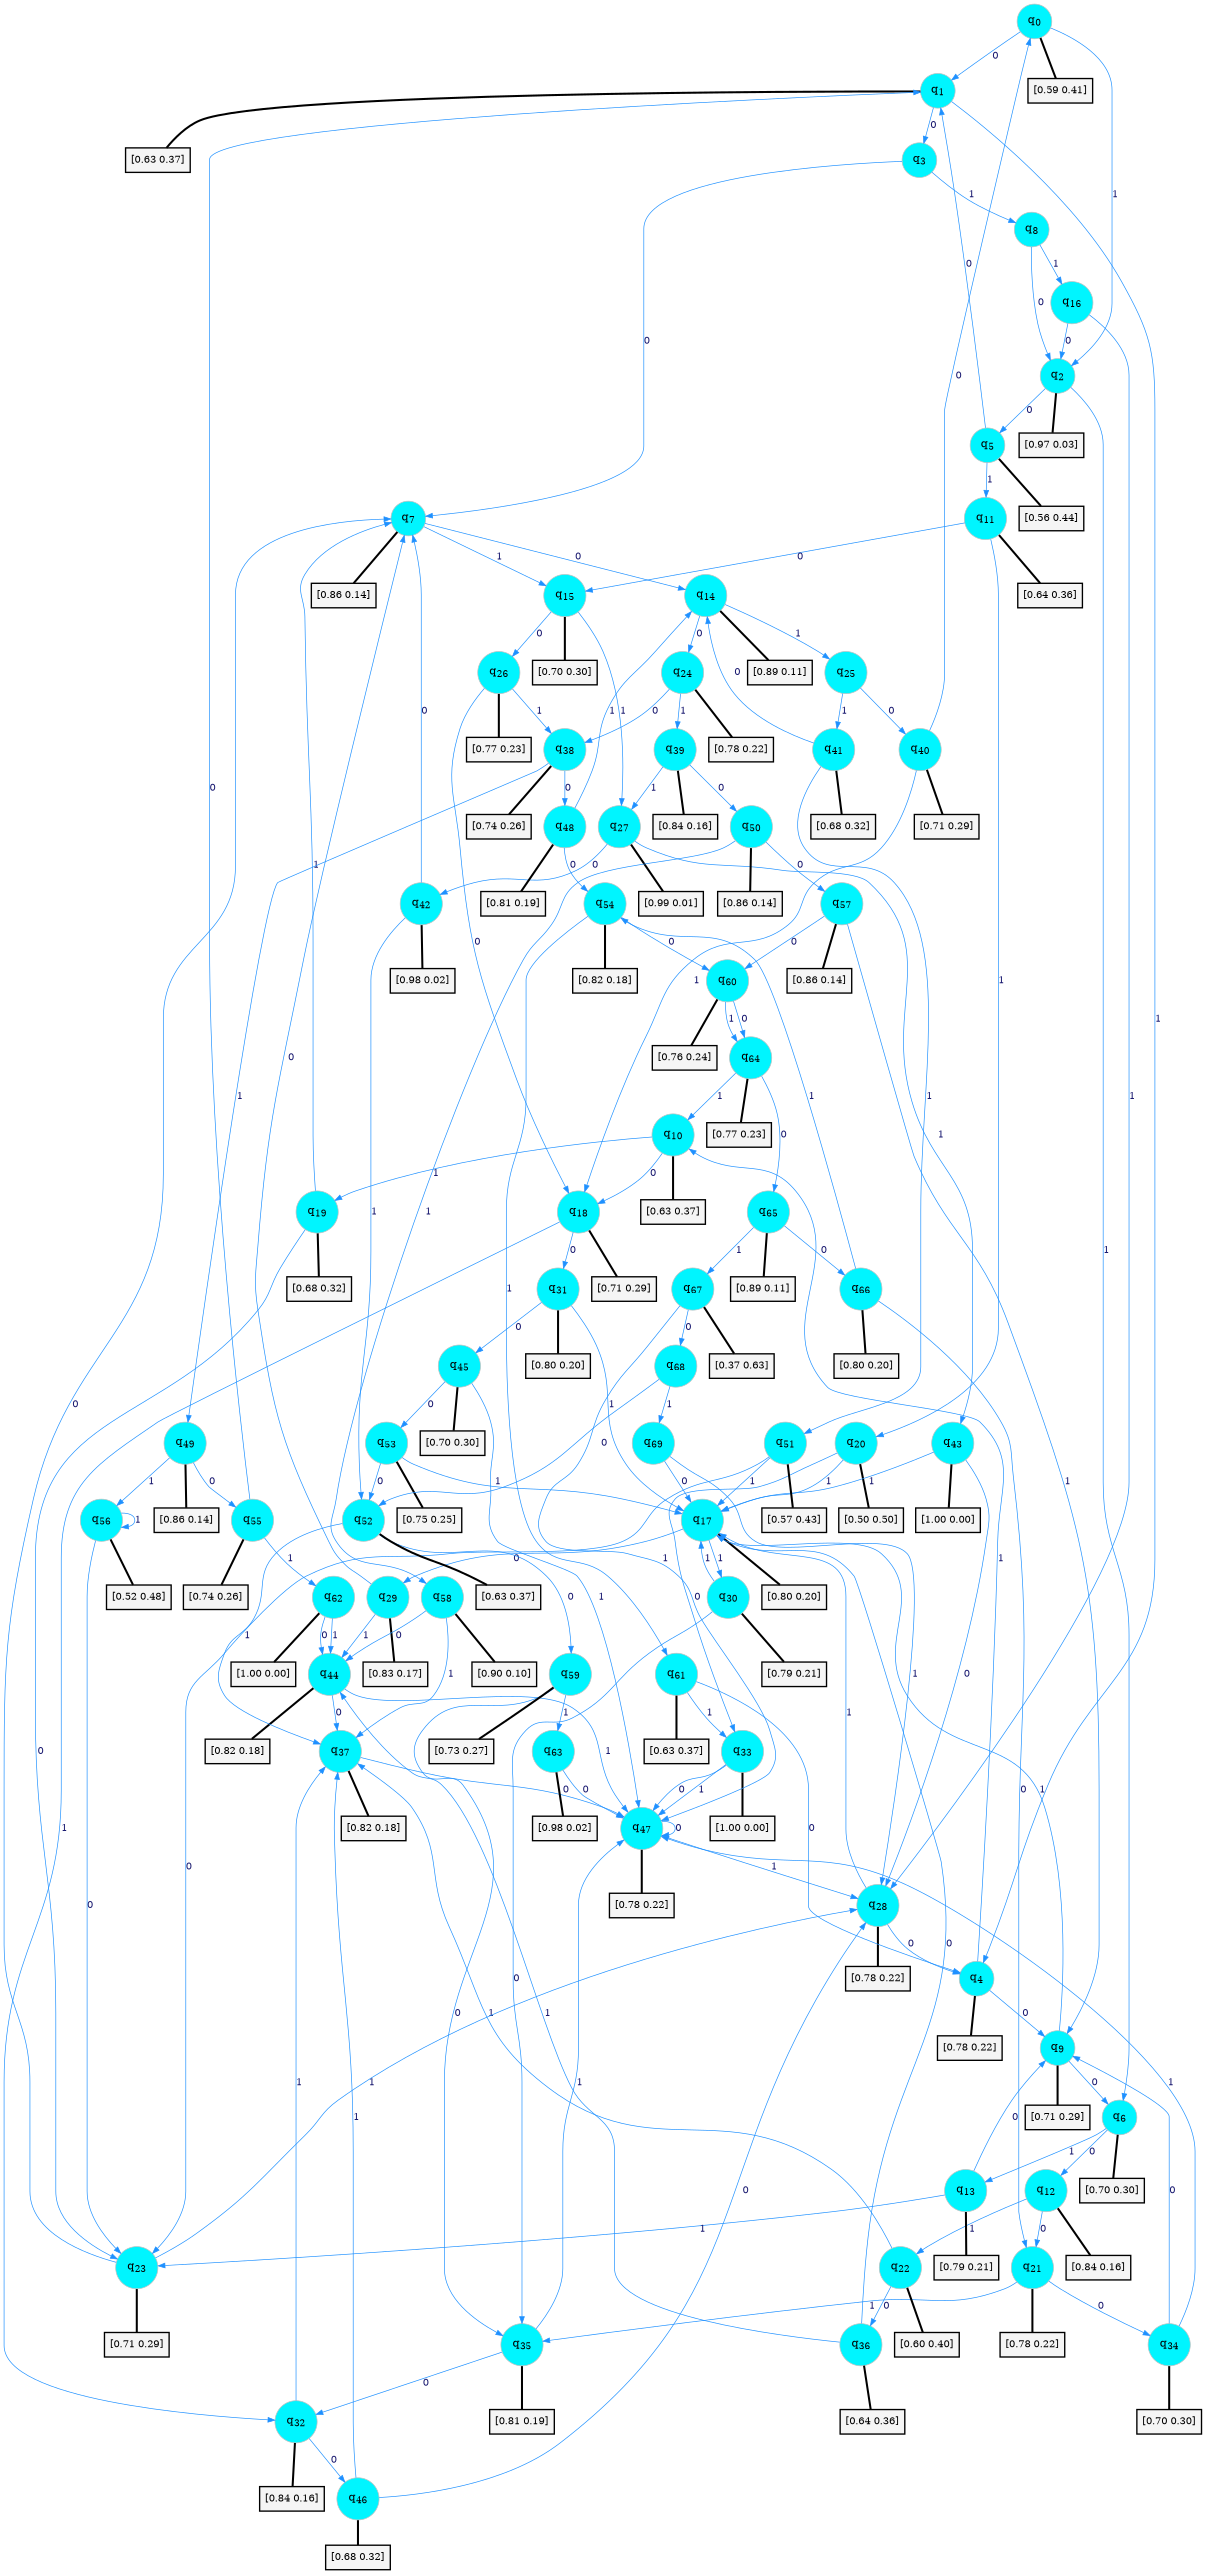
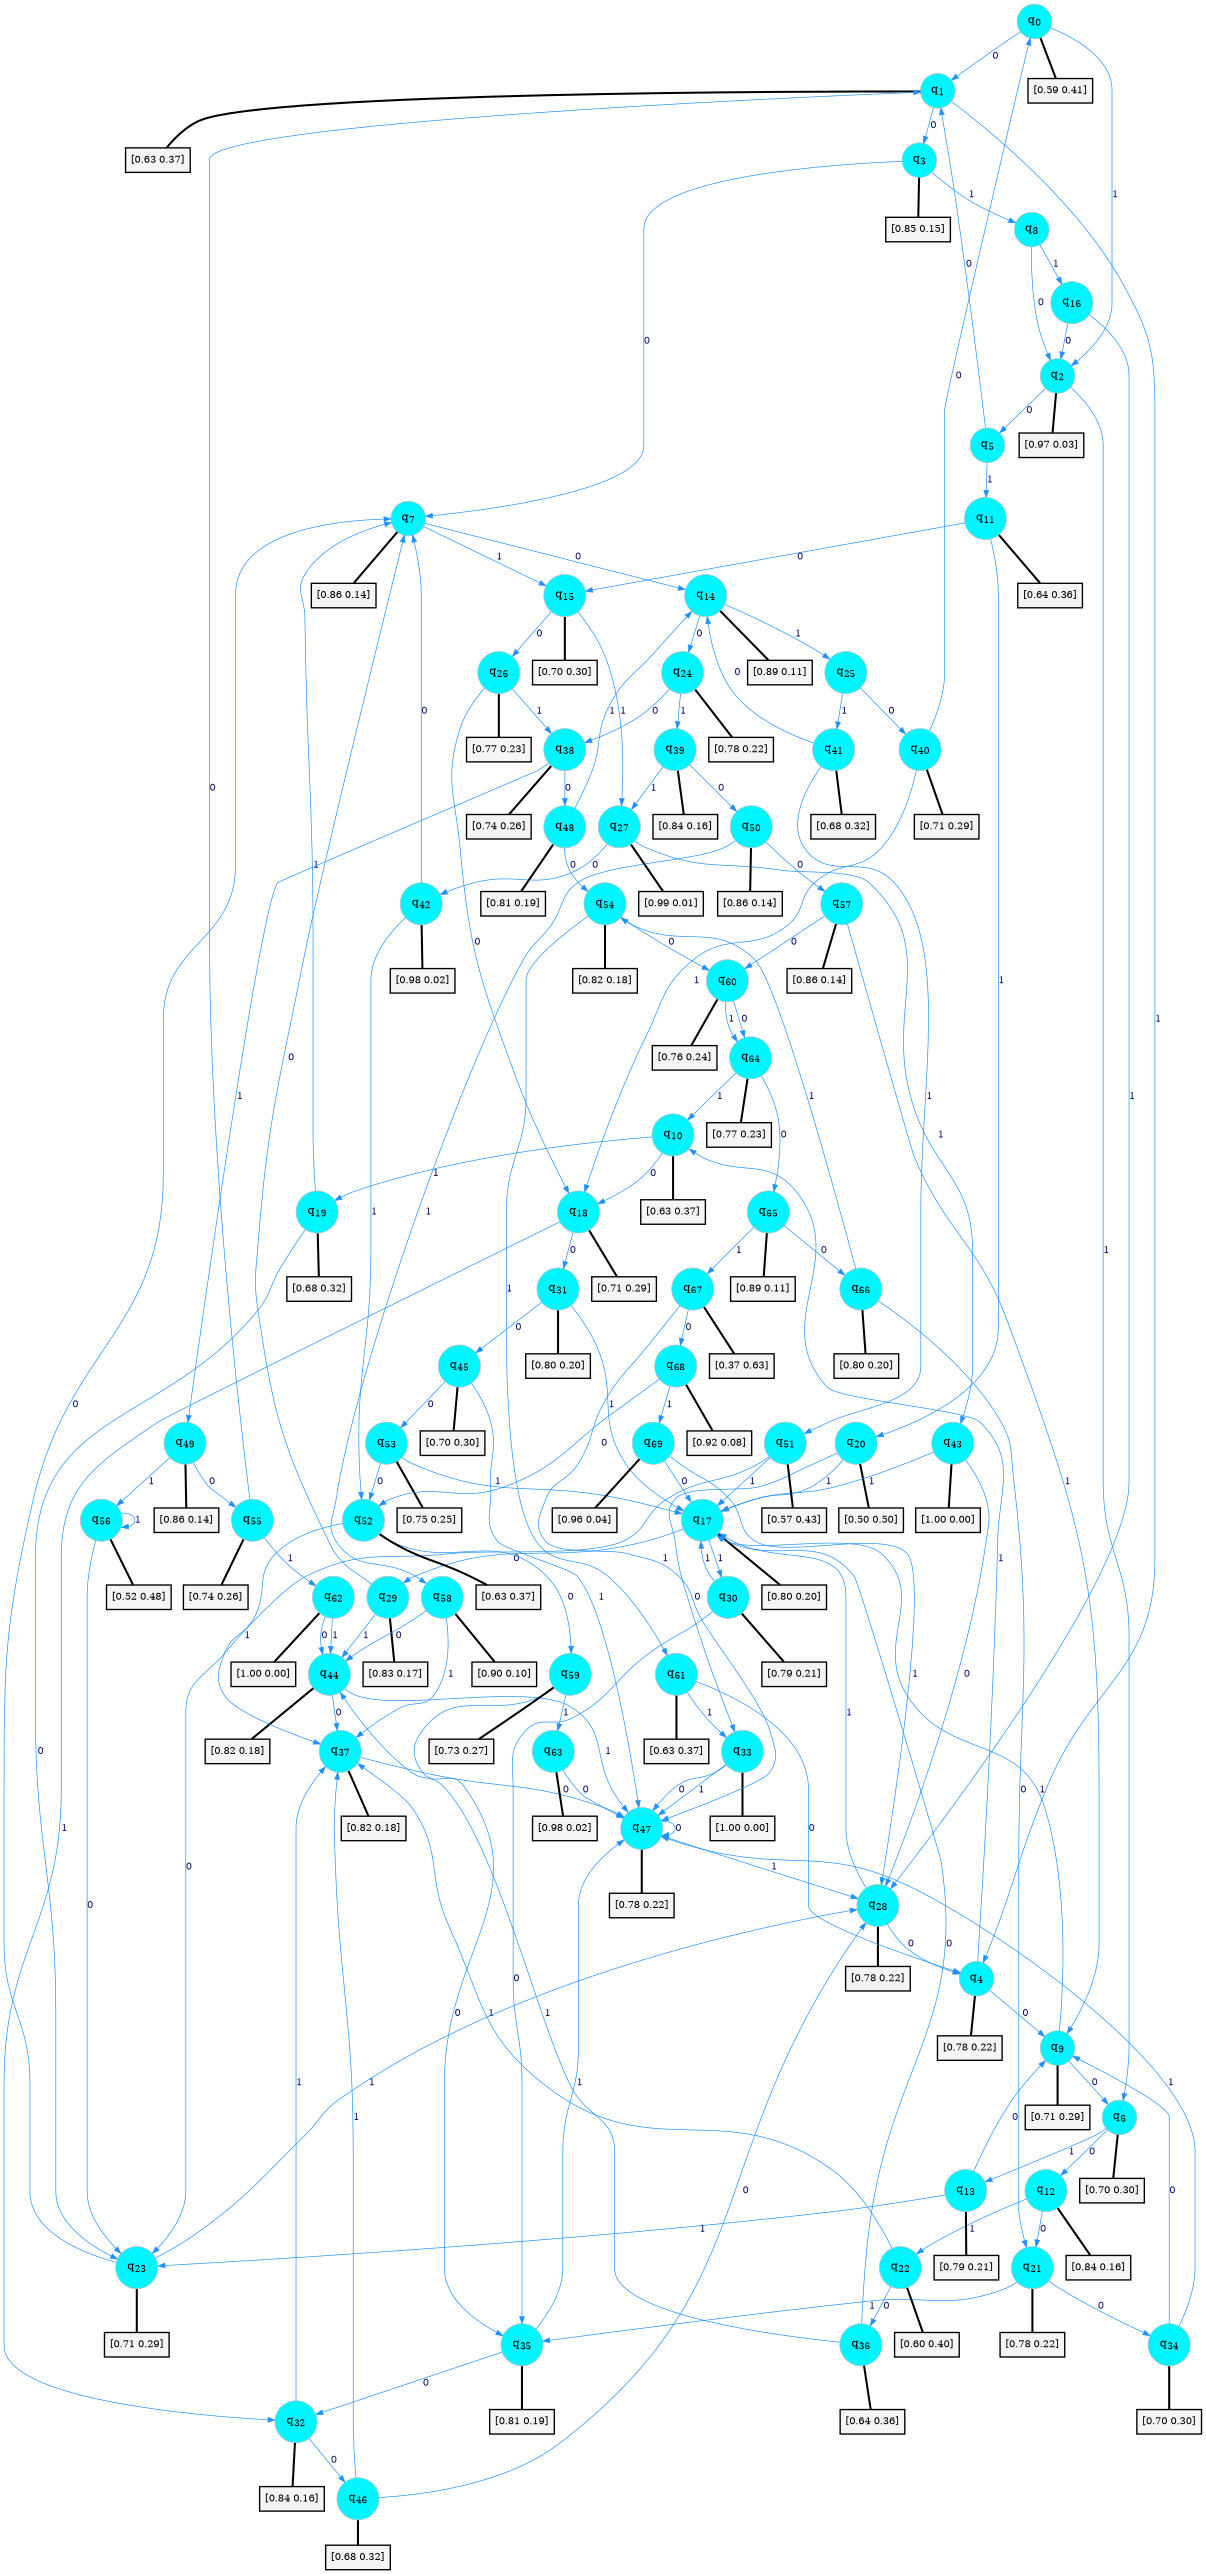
node "[0.85 0.15]": added
node "[0.56 0.44]": removed
node "[0.92 0.08]": added
node "[0.96 0.04]": added
